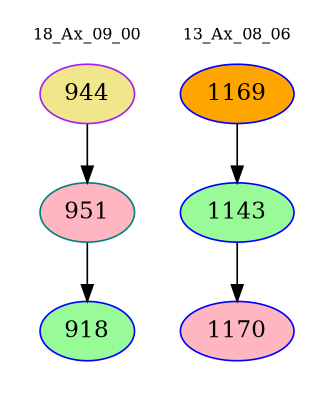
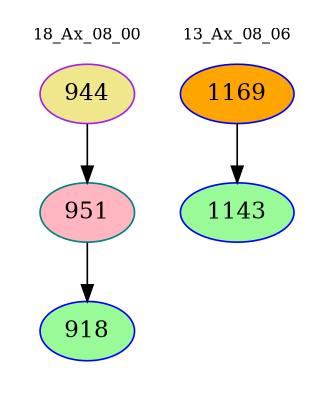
cluster "18_Ax_09_00": label "18_Ax_09_00" -> "18_Ax_08_00"
node "1170": removed
